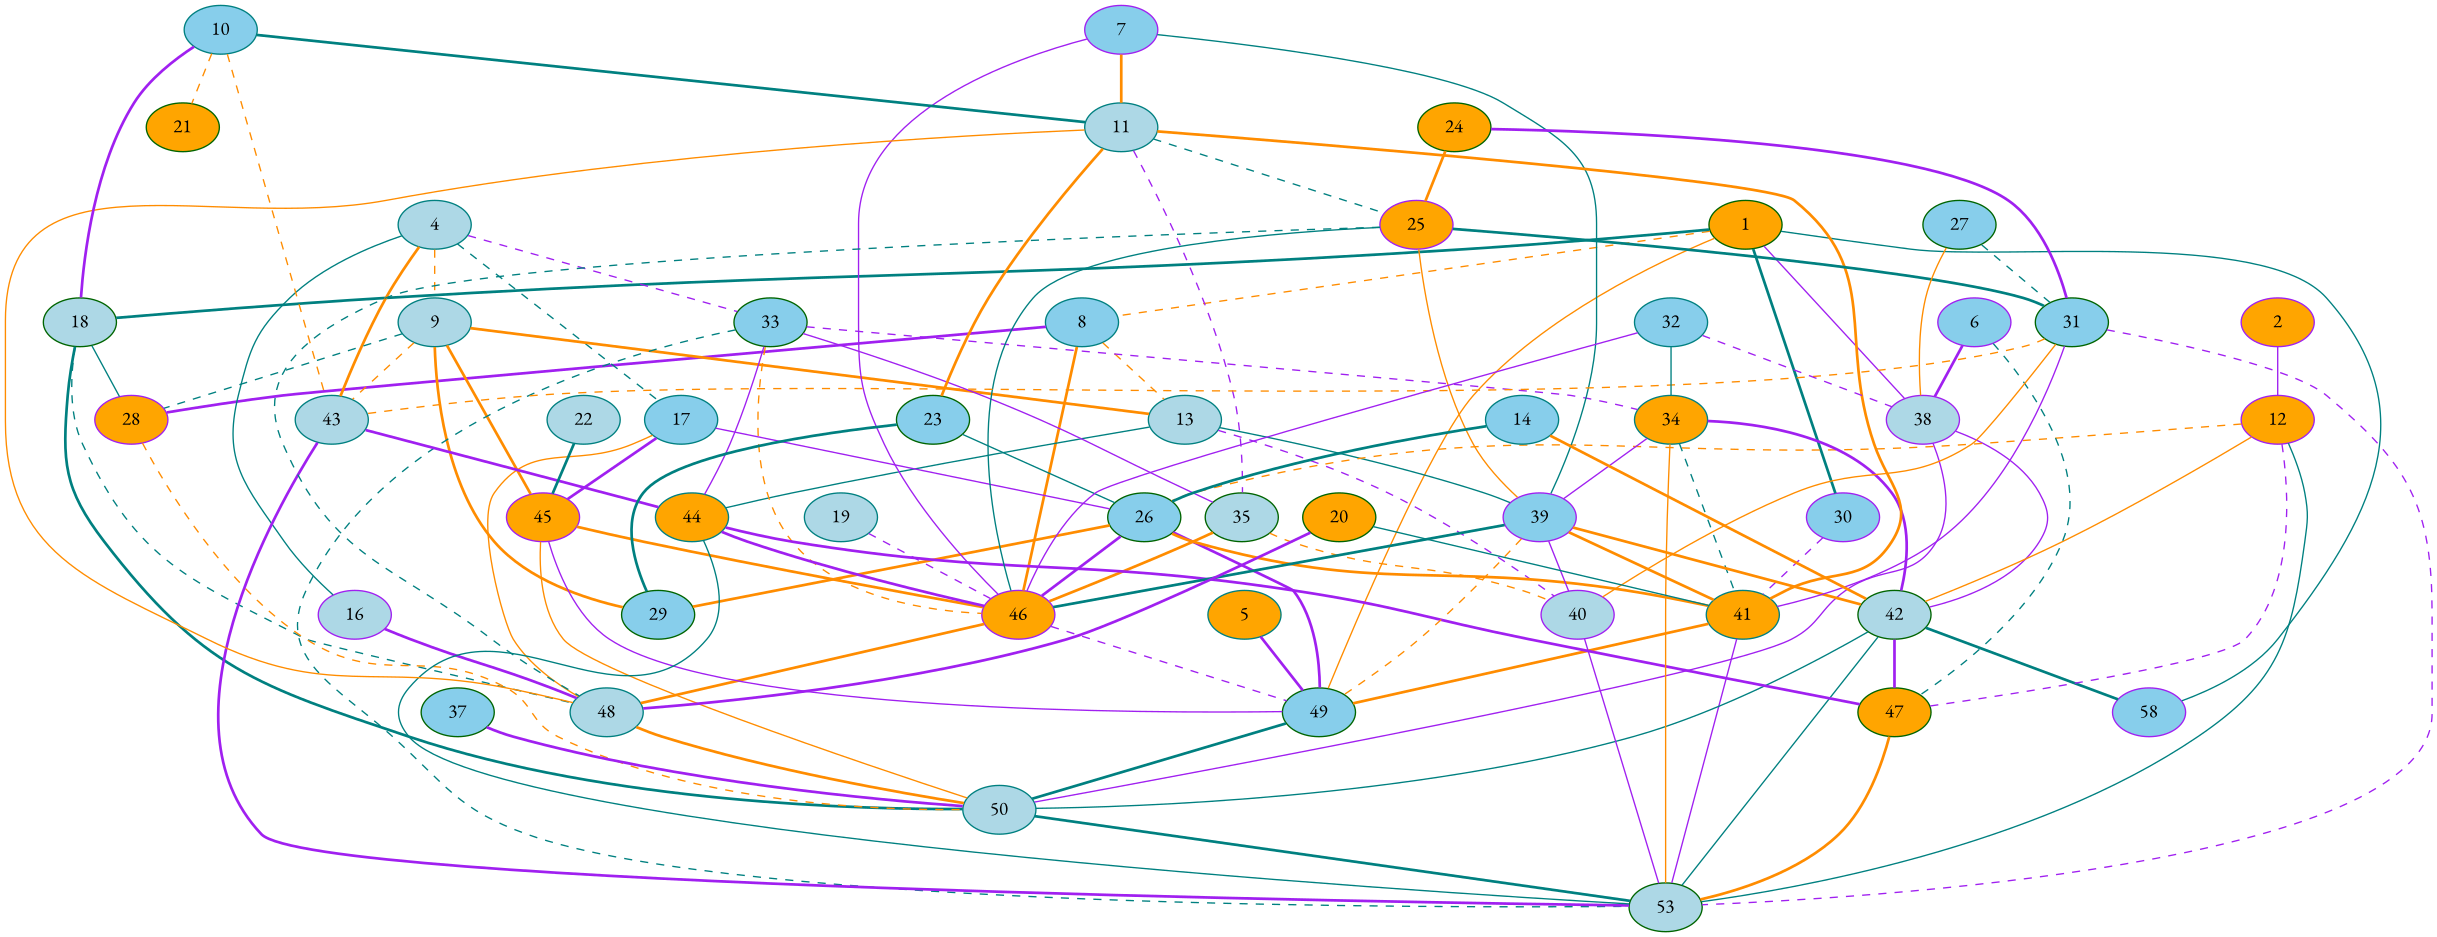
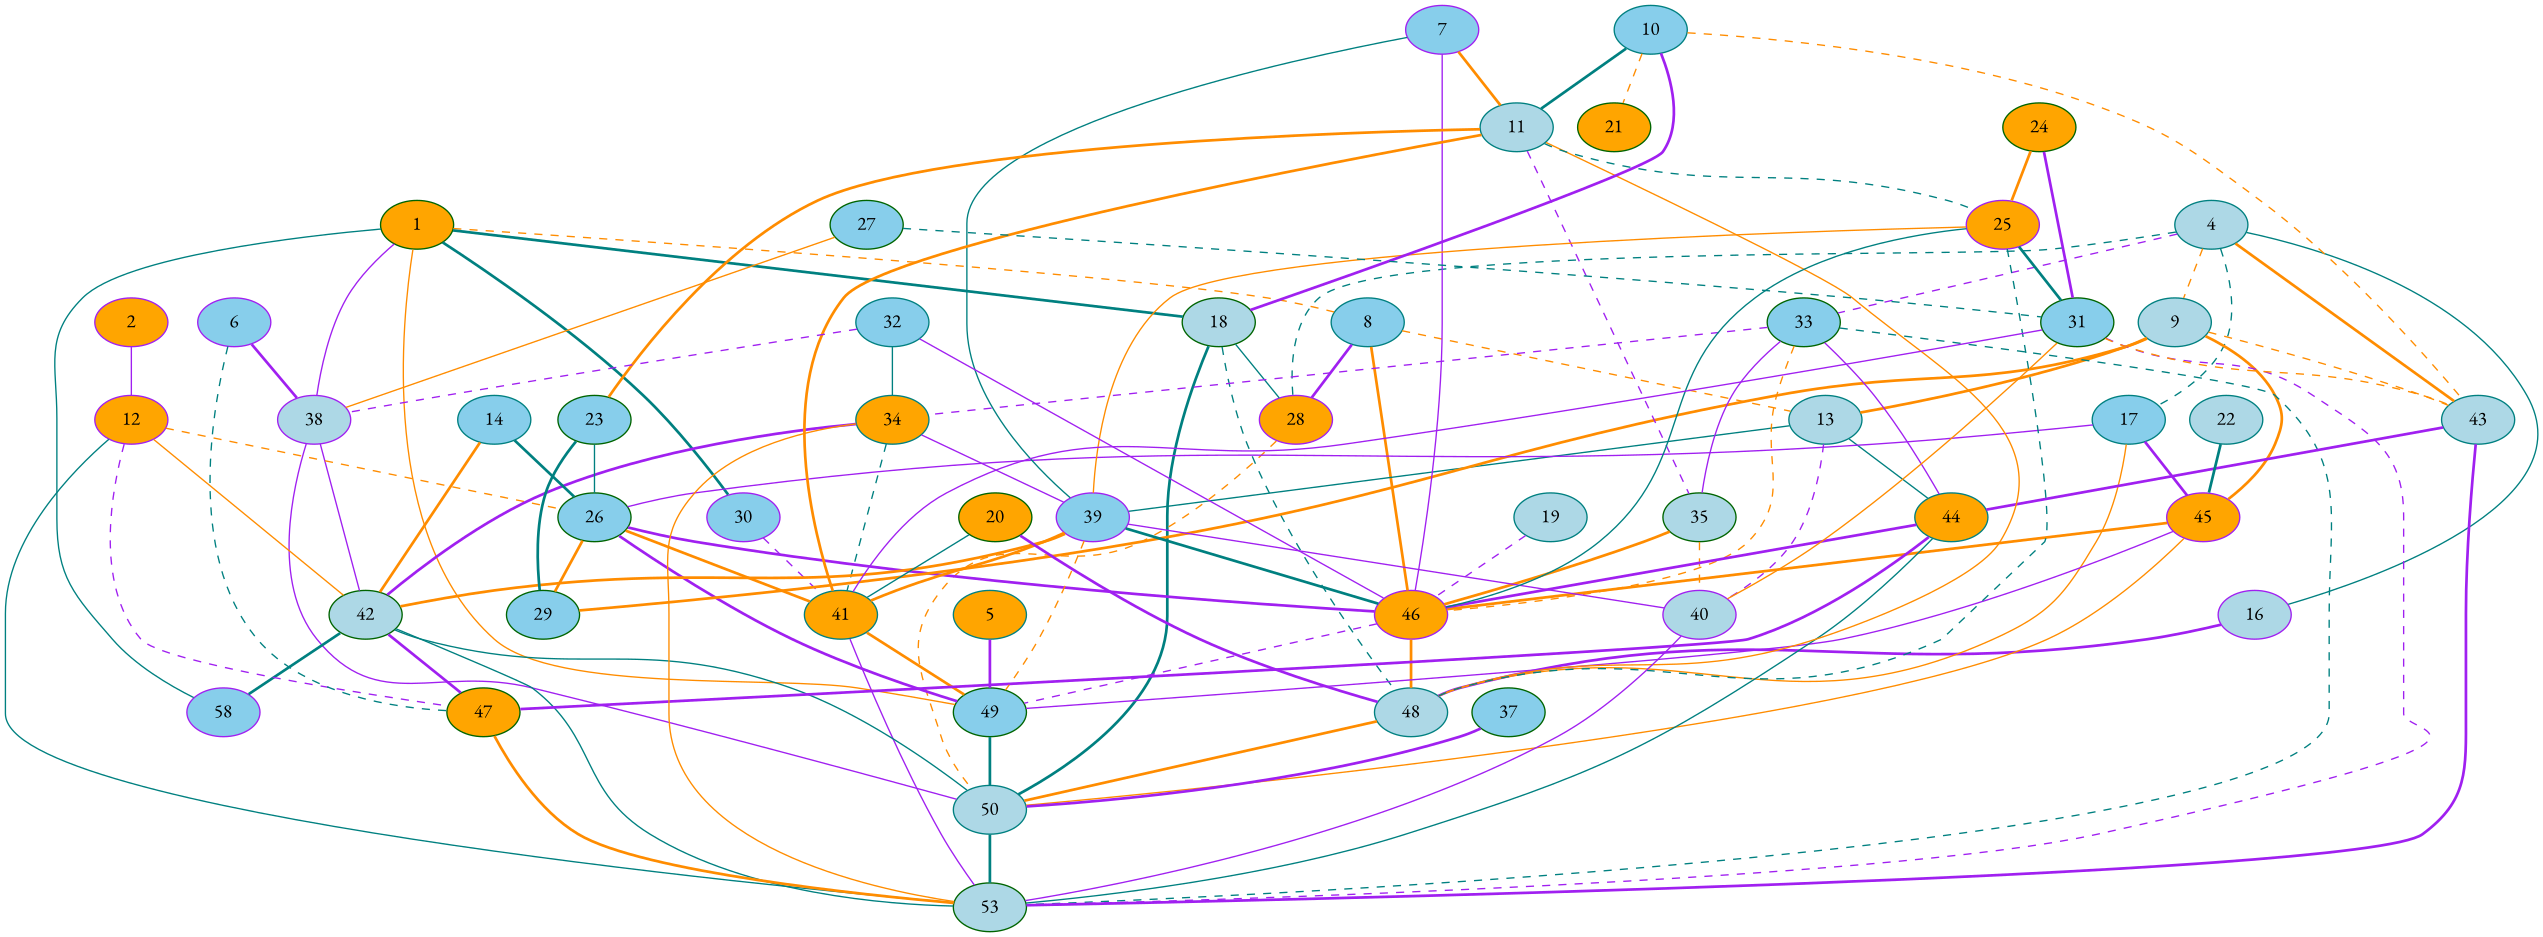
edge "9" -- "28": now "4" -- "28"
